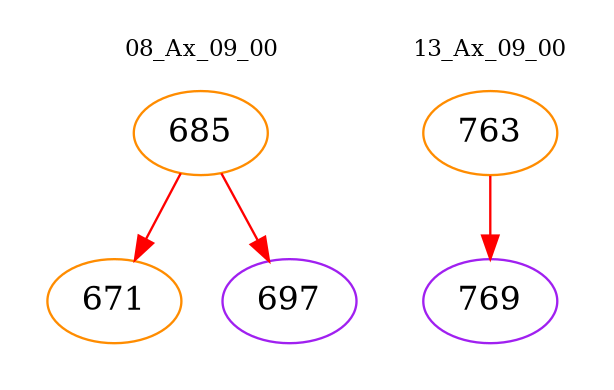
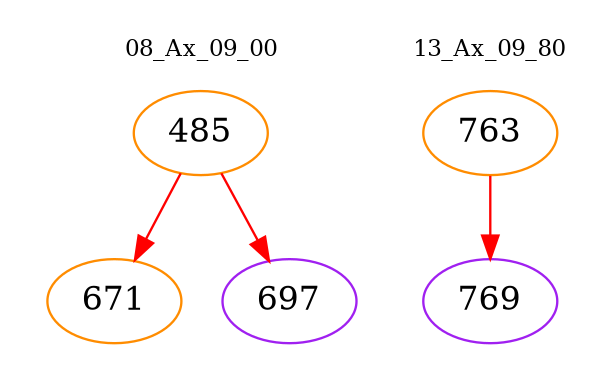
cluster "13_Ax_09_00": label "13_Ax_09_00" -> "13_Ax_09_80"
node "685": label "685" -> "485"
